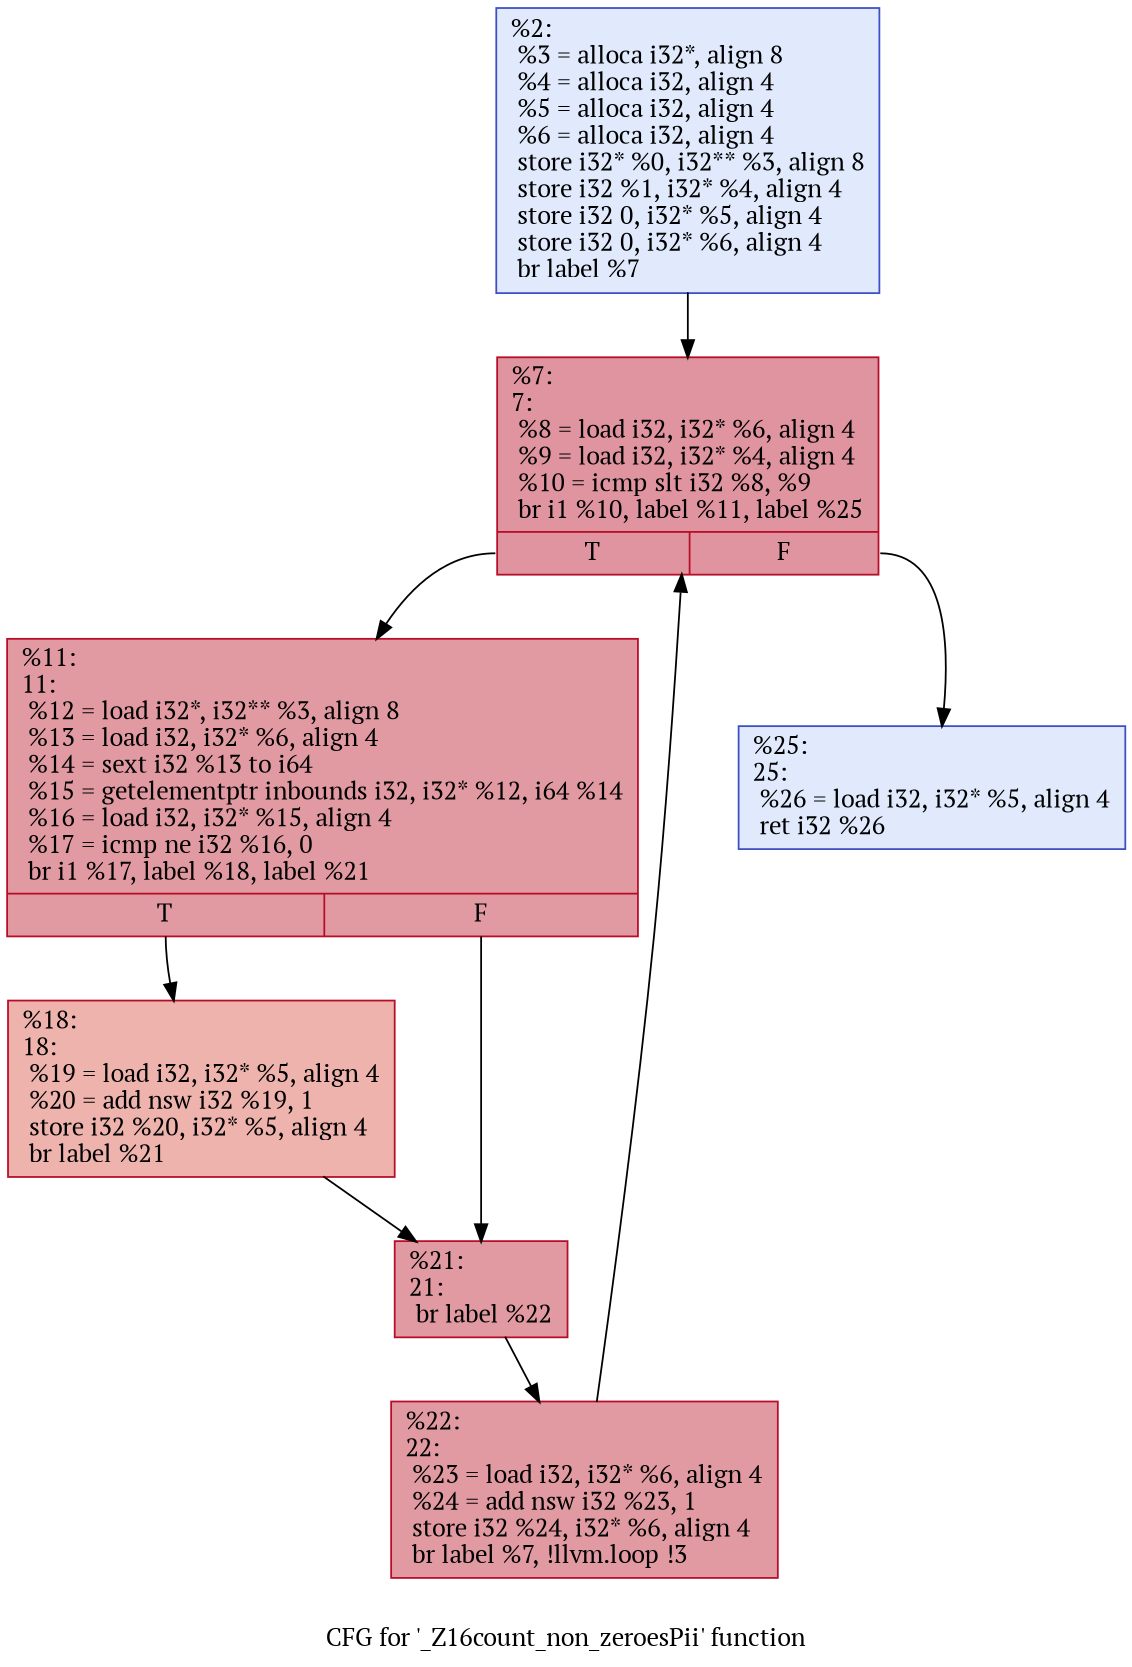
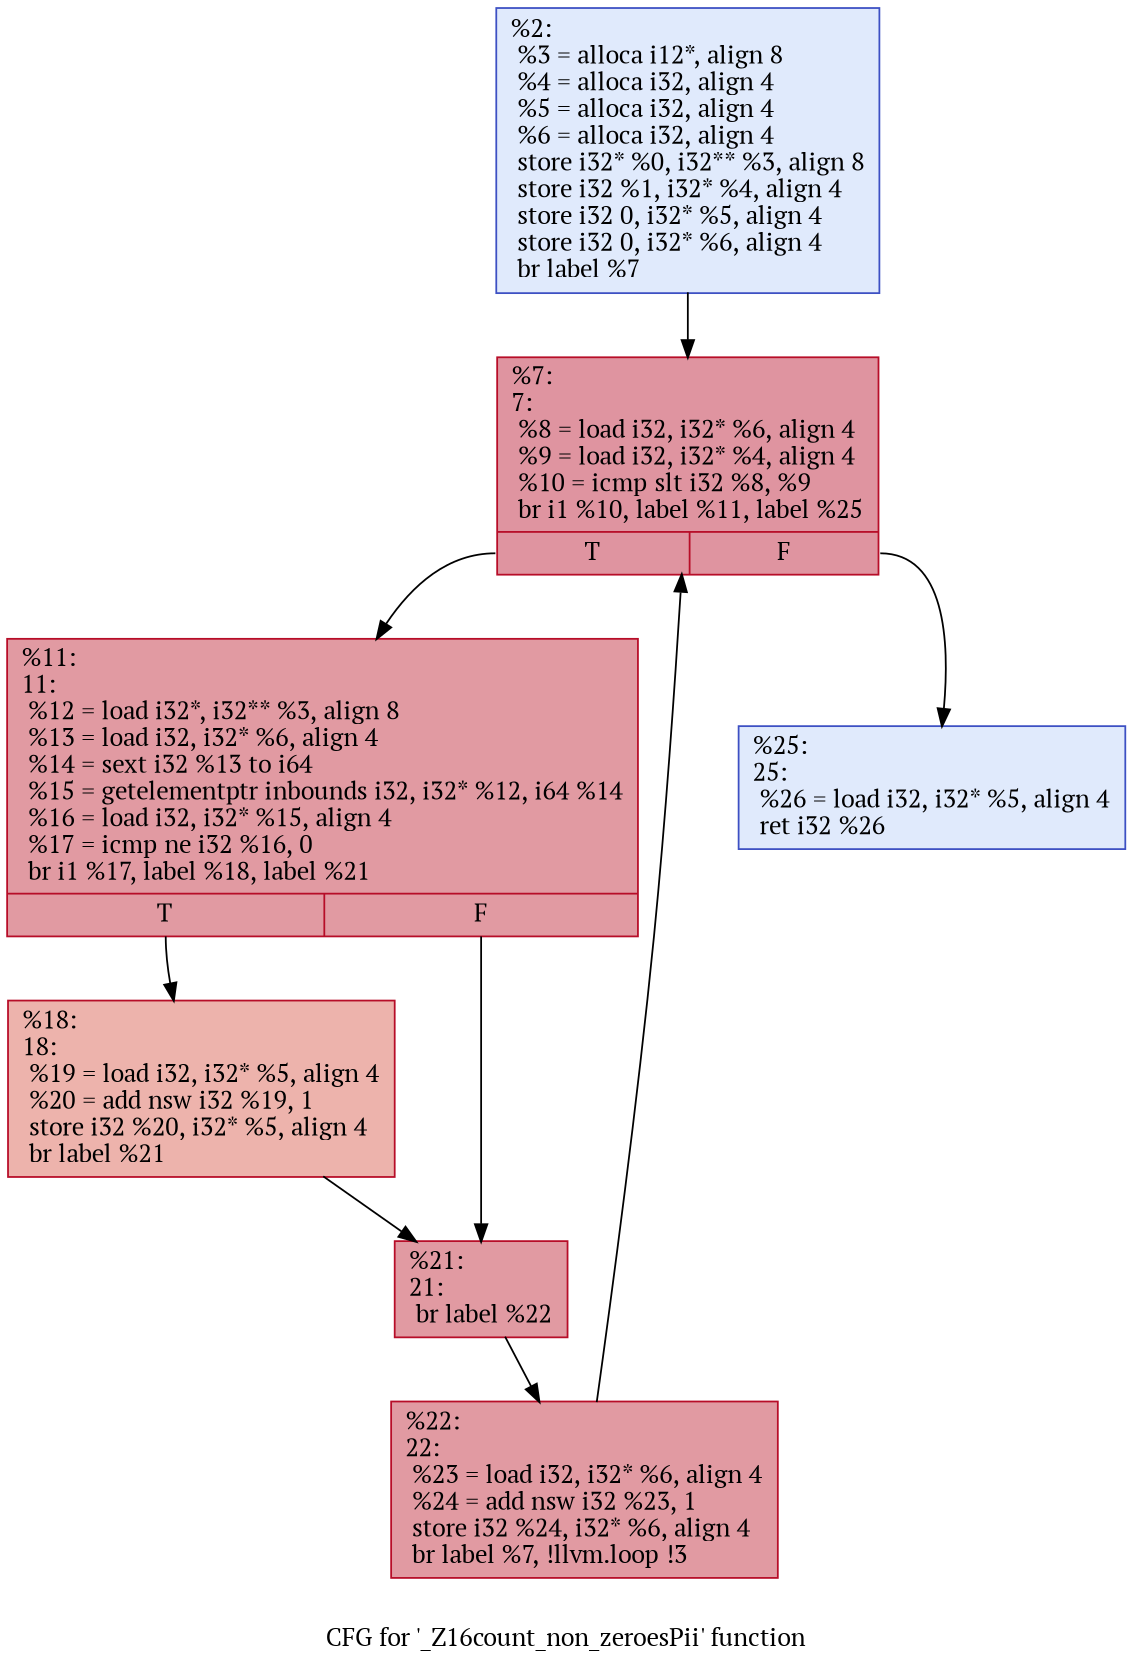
node "%2:": text "%3 = alloca i32*, align 8" -> "%3 = alloca i12*, align 8"
